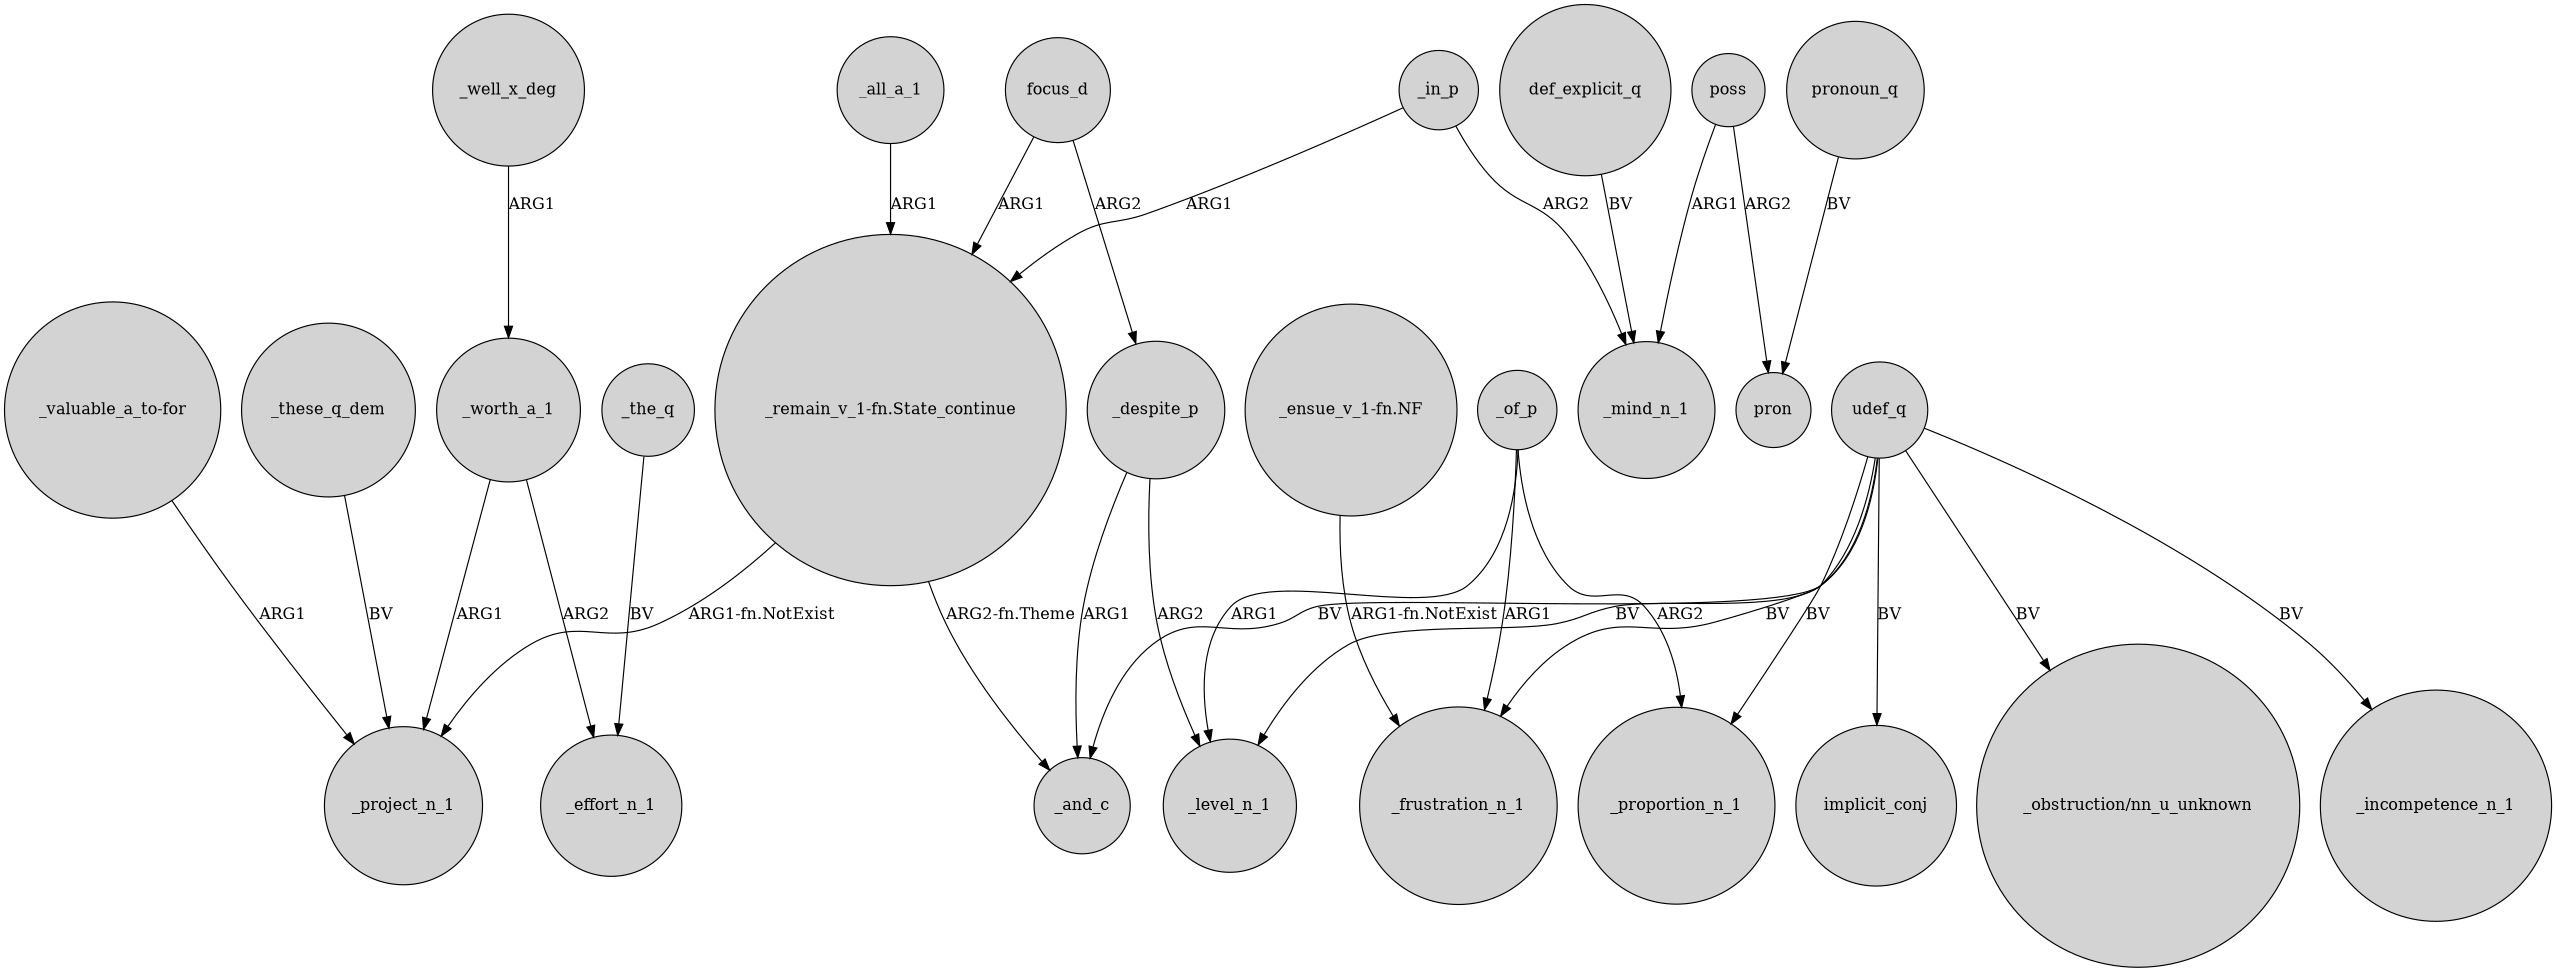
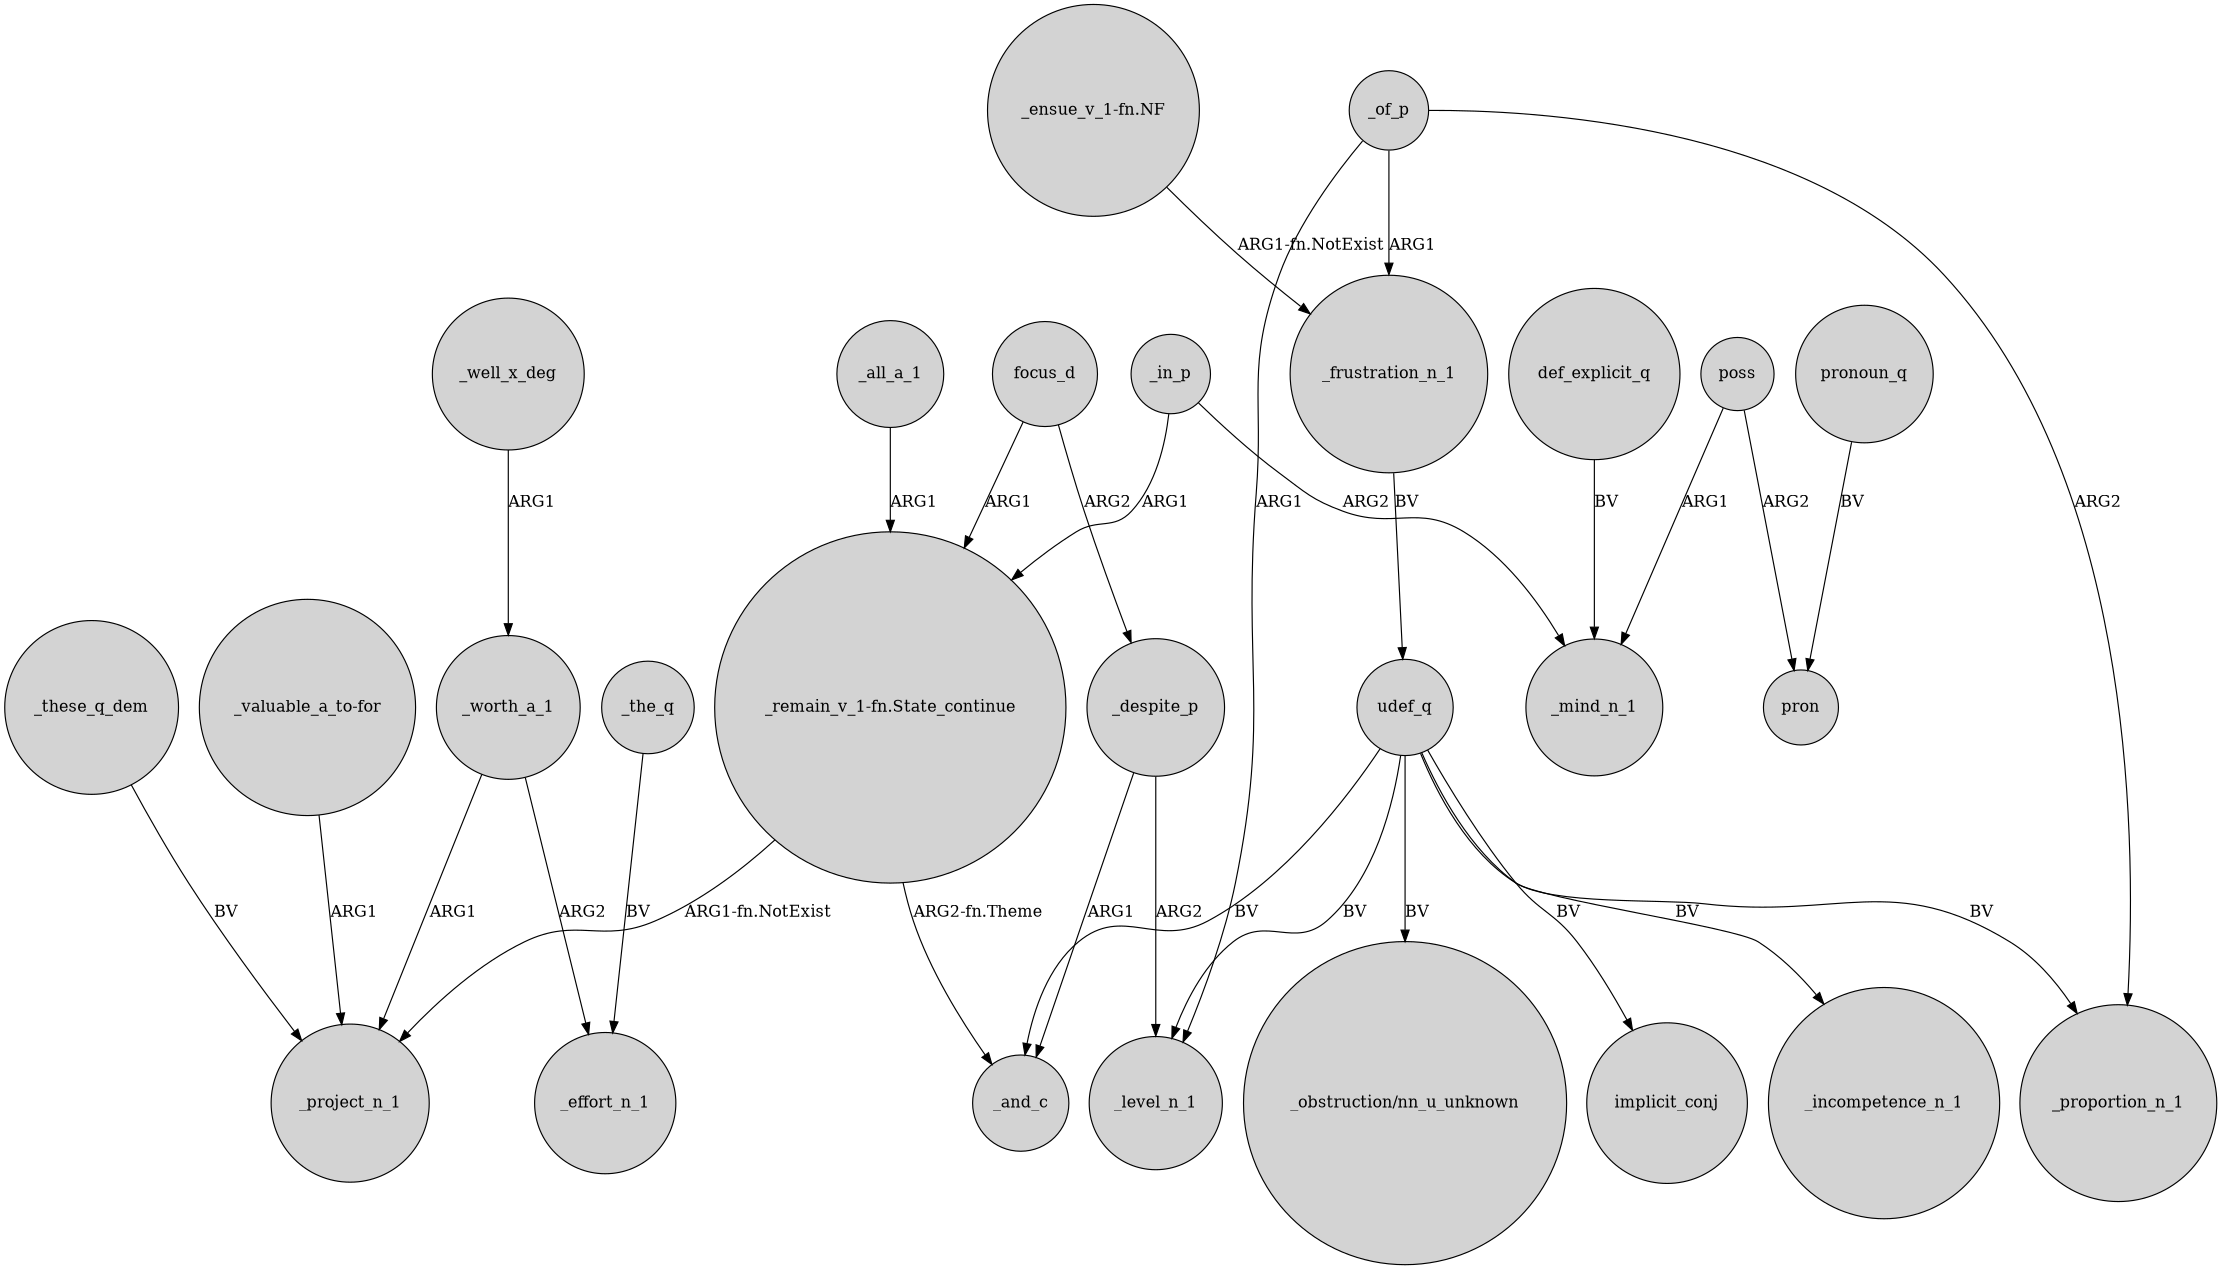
edge "udef_q" -> "_frustration_n_1": reversed
